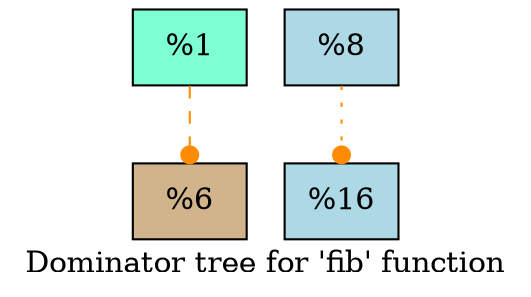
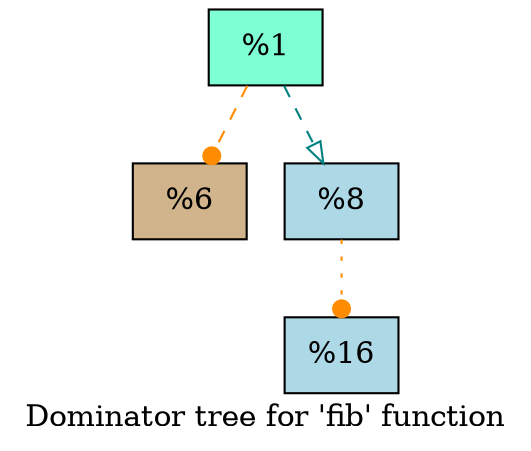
edge "%1" -> "%8": added
